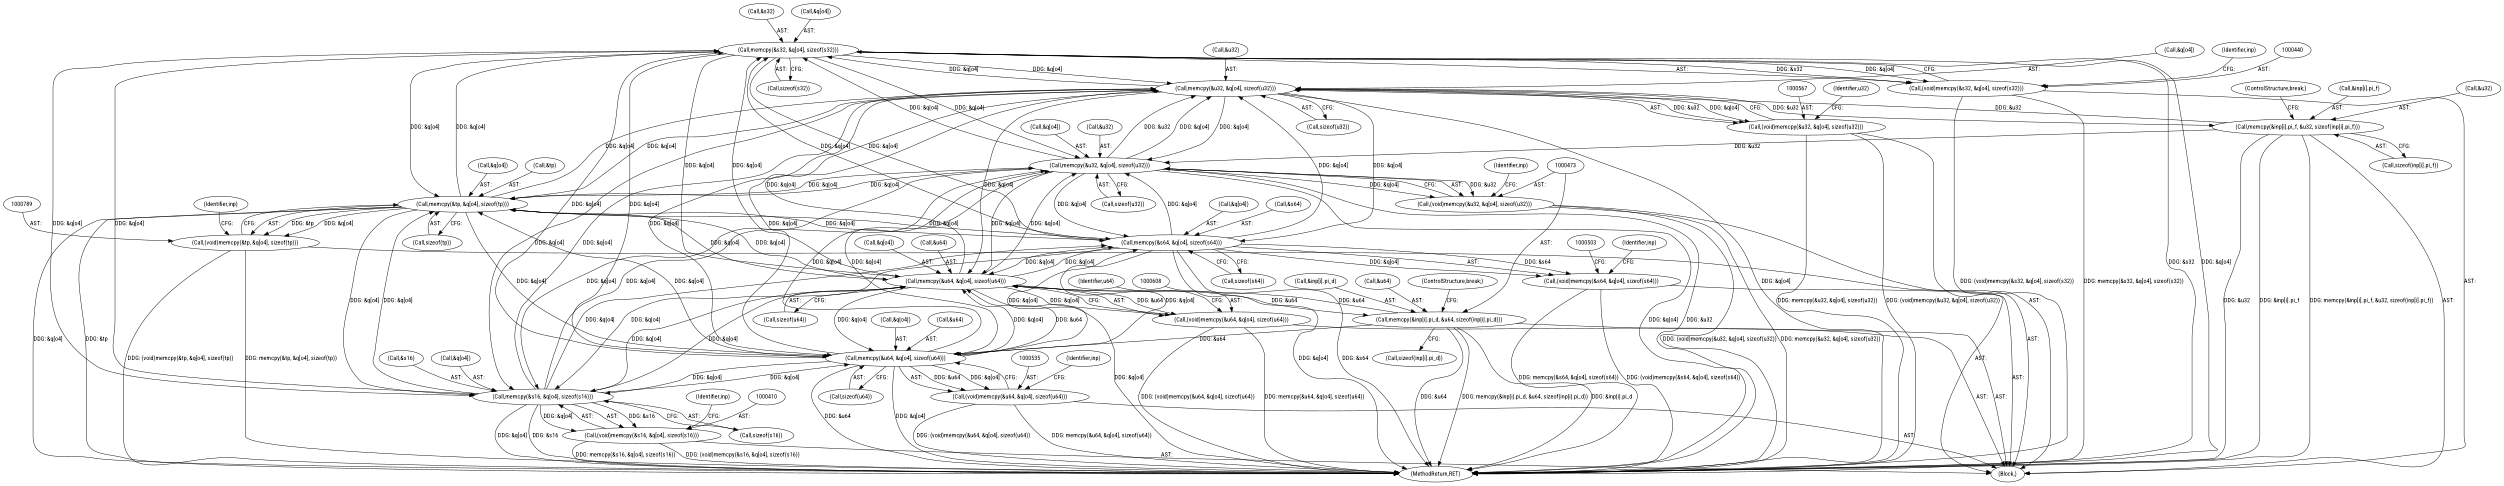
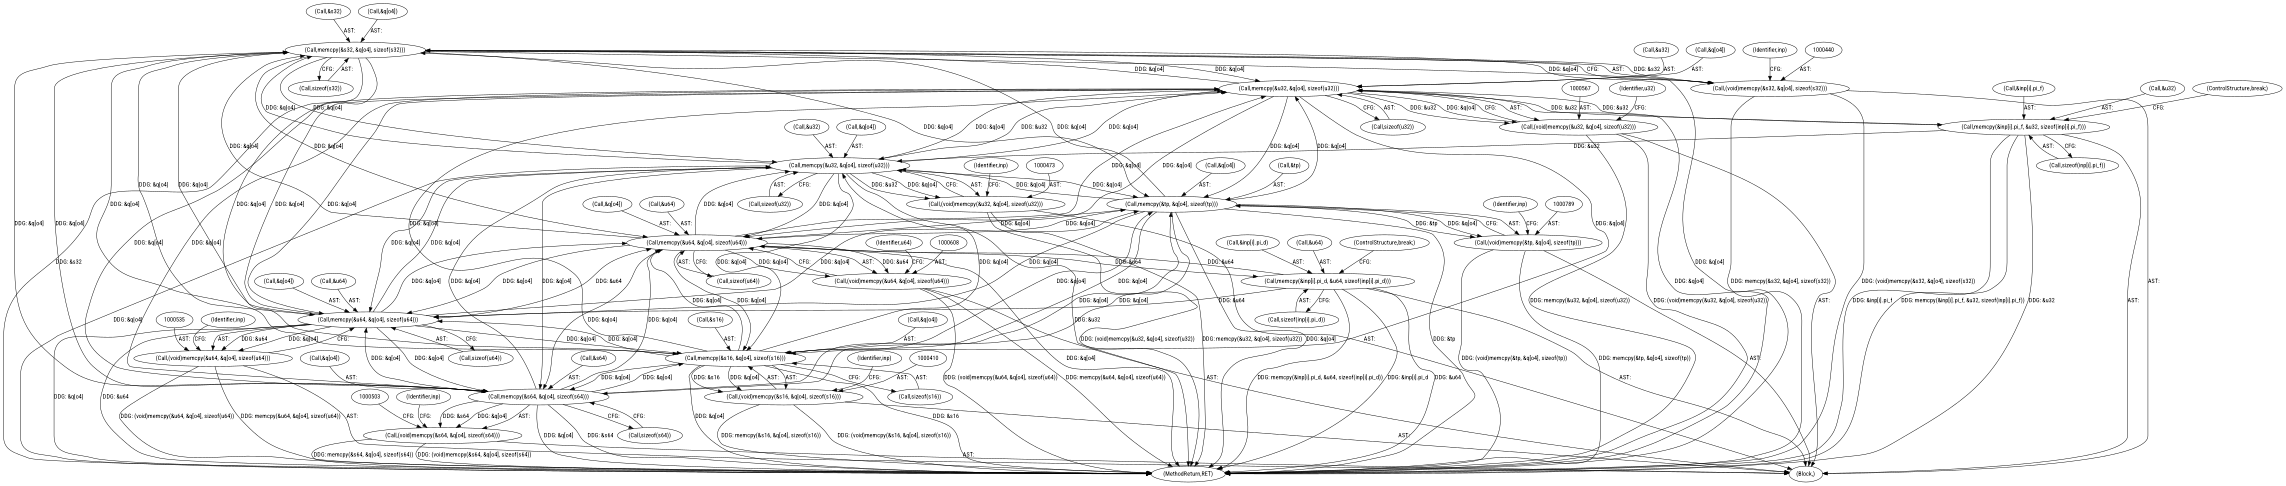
node "(Call,sizeof(tp))": removed
edge "1000473" -> "(Call,memcpy(&inp[i].pi_d, &u64, sizeof(inp[i].pi_d)))": now "(Call,sizeof(inp[i].pi_d))" -> "(Call,memcpy(&inp[i].pi_d, &u64, sizeof(inp[i].pi_d)))"
